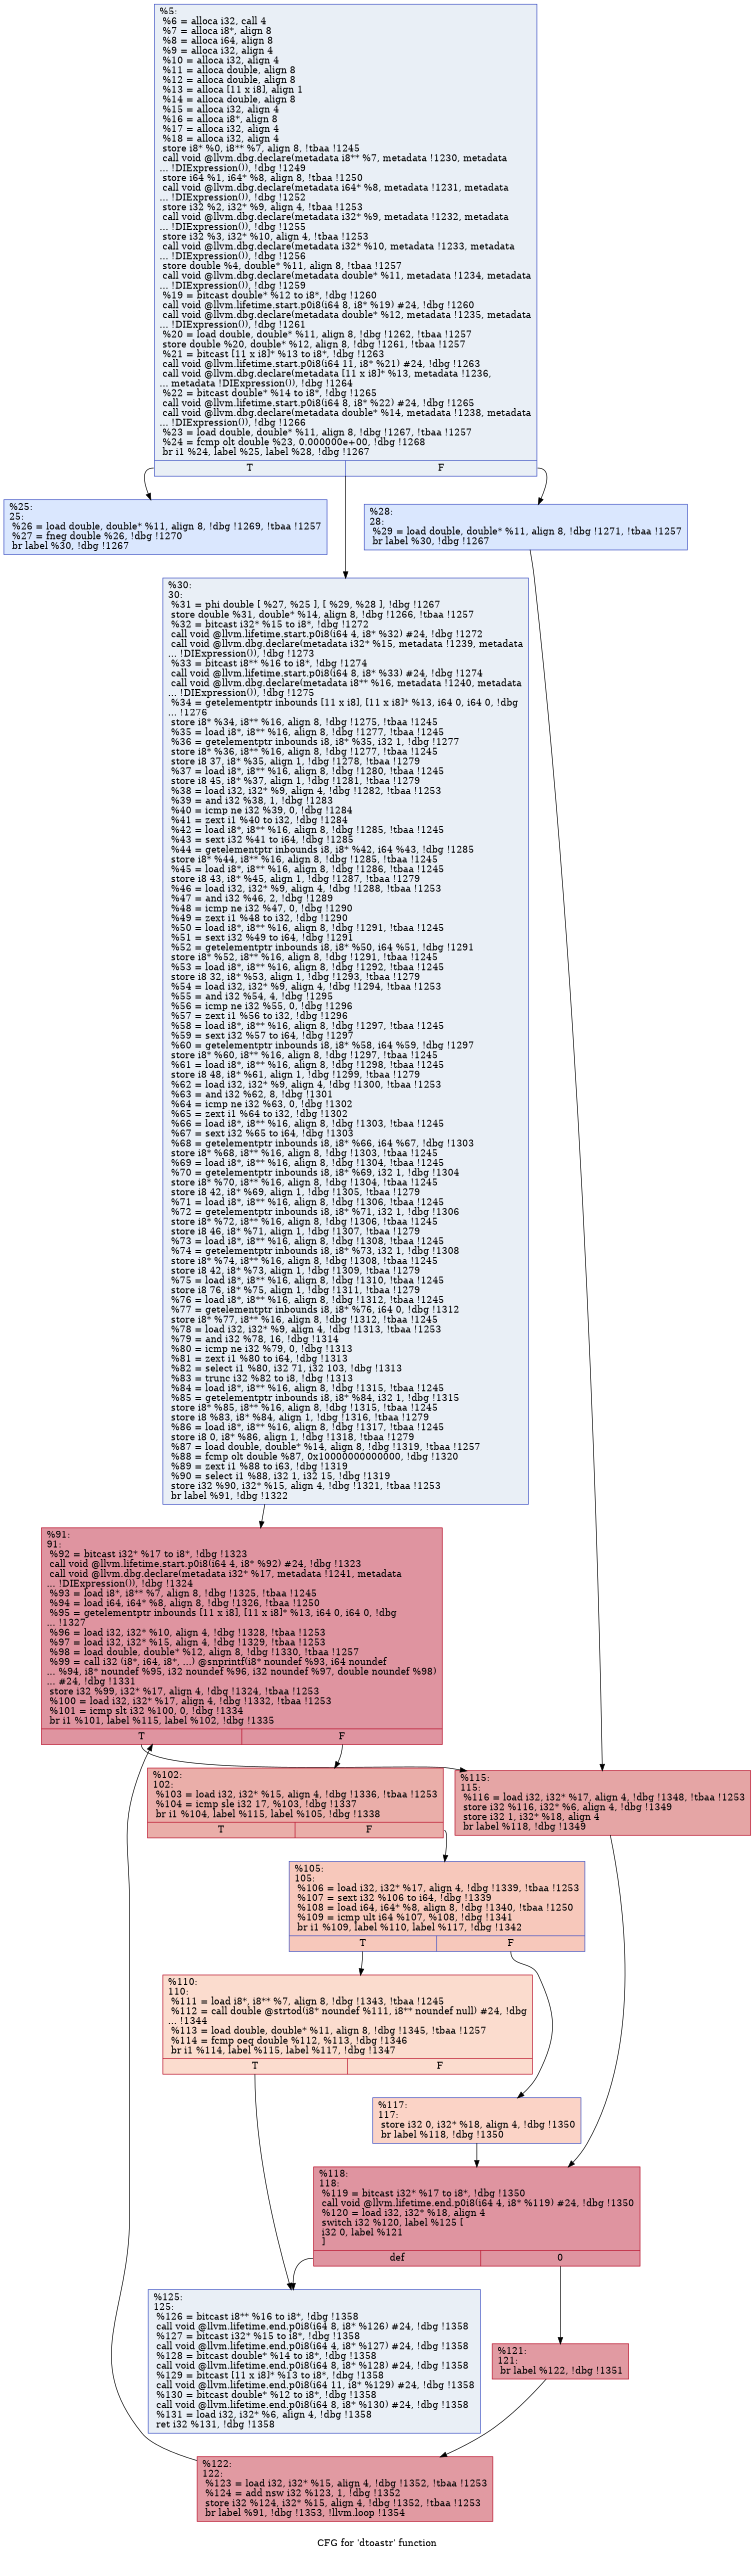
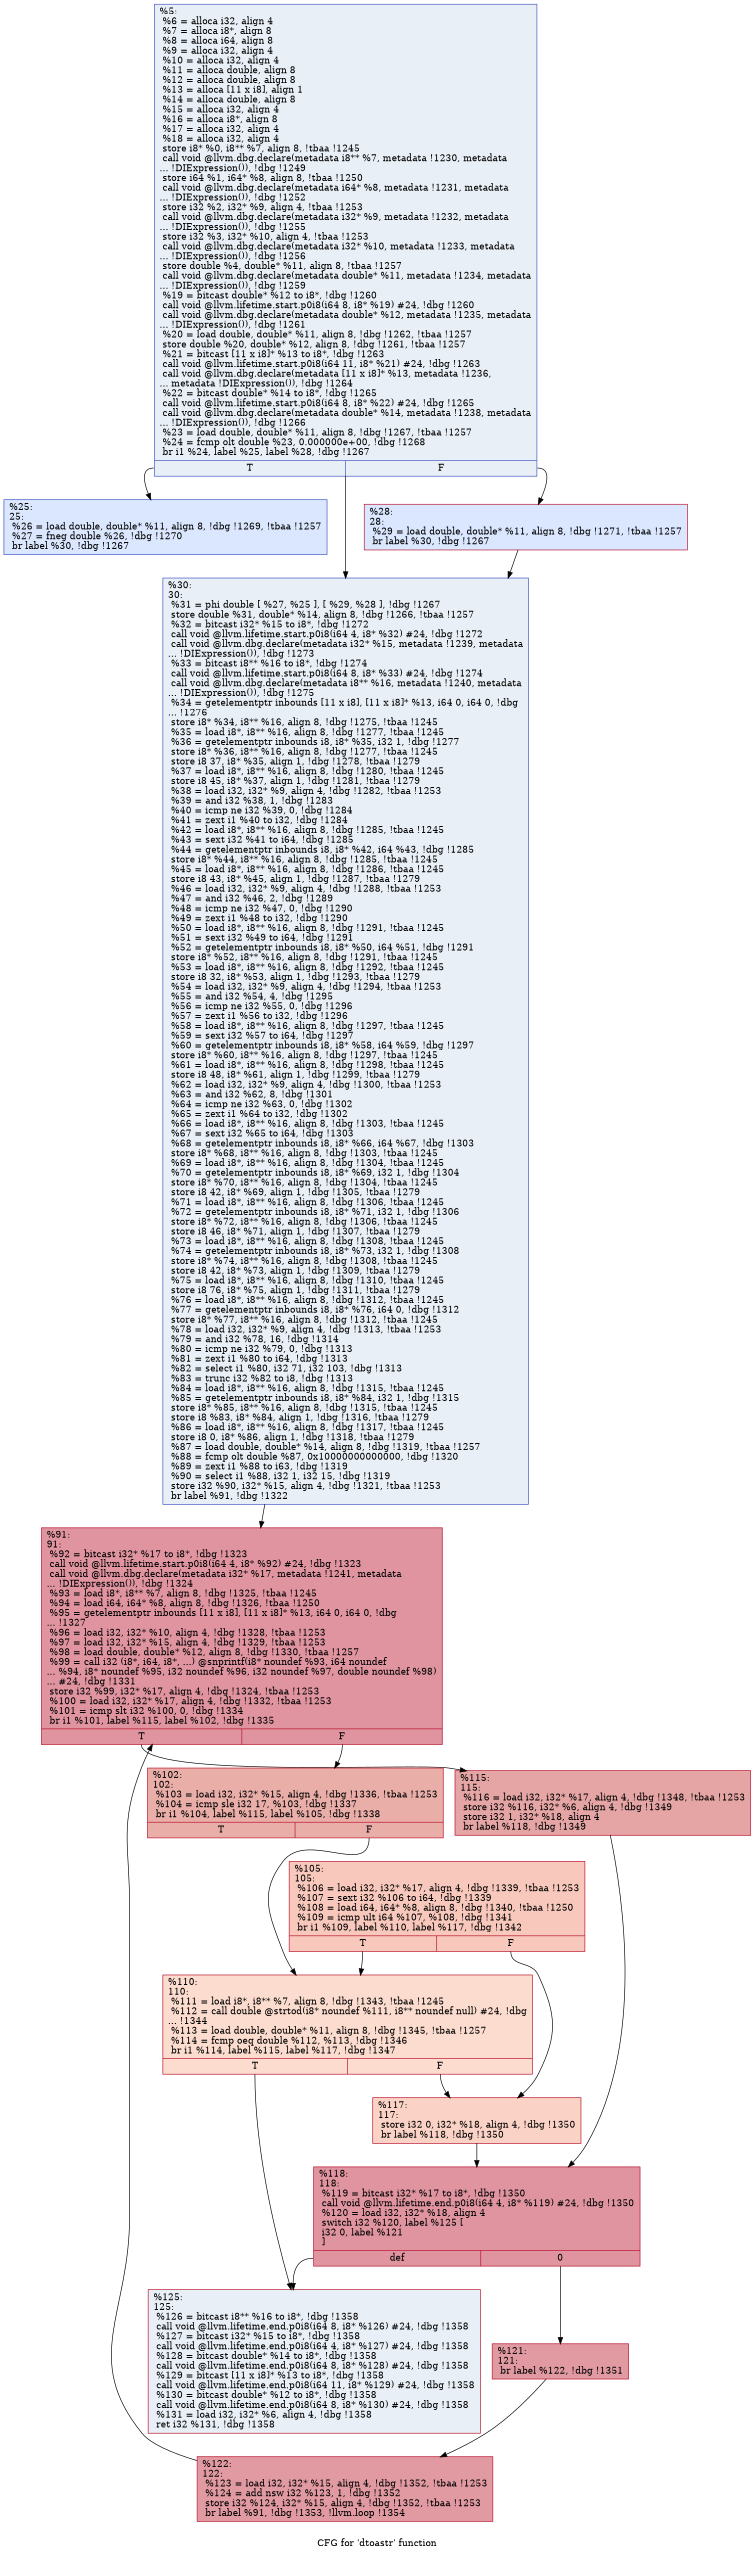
node "%5:": text "%6 = alloca i32, call 4" -> "%6 = alloca i32, align 4"
node "%28:": color #3d50c3ff -> #b70d28ff
edge "%28:" -> "%115:": now "%28:" -> "%30:"
edge "%102:" -> "%105:": now "%102:" -> "%110:"
node "%105:": color #3d50c3ff -> #b70d28ff
edge "%110:" -> "%117:": added
node "%117:": color #3d50c3ff -> #b70d28ff
node "%125:": color #3d50c3ff -> #b70d28ff
